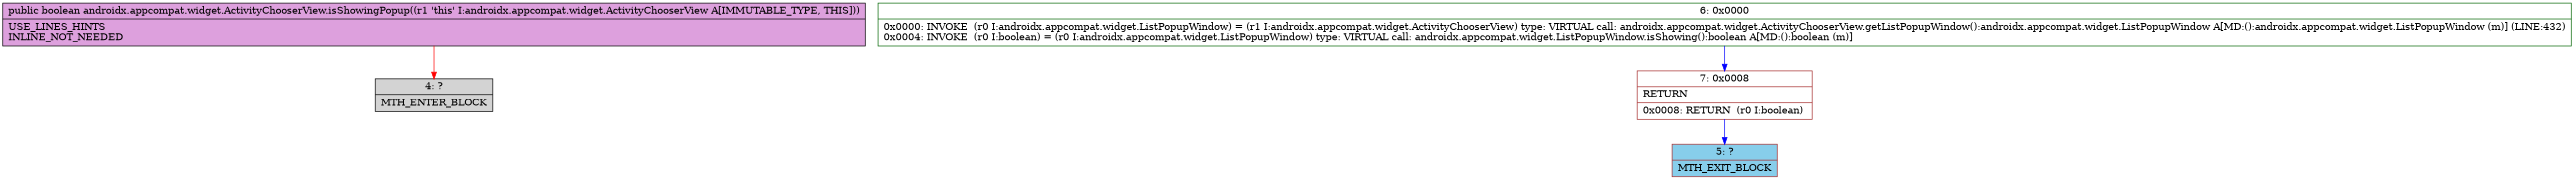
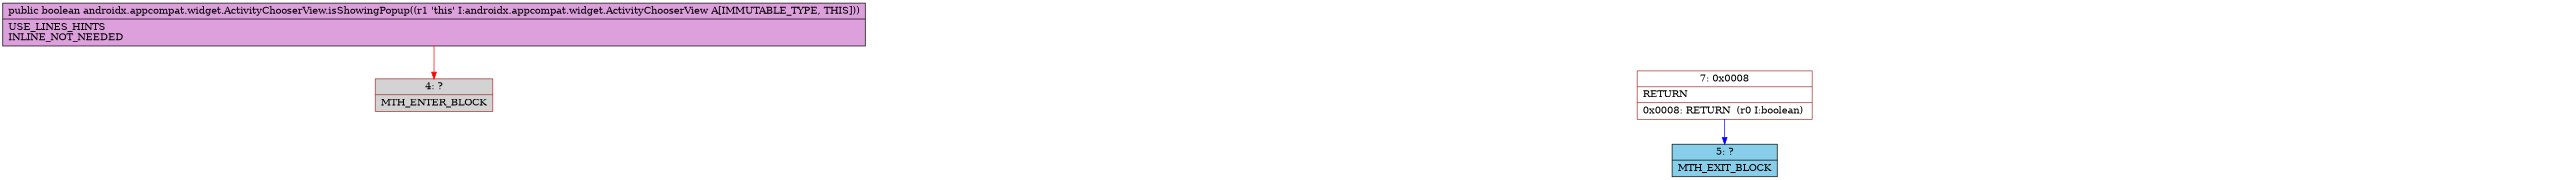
node "6: 0x0000": removed
node "4: ?": color black -> brown
node "5: ?": color brown -> black
